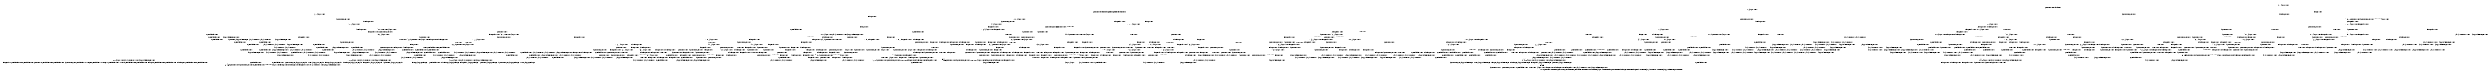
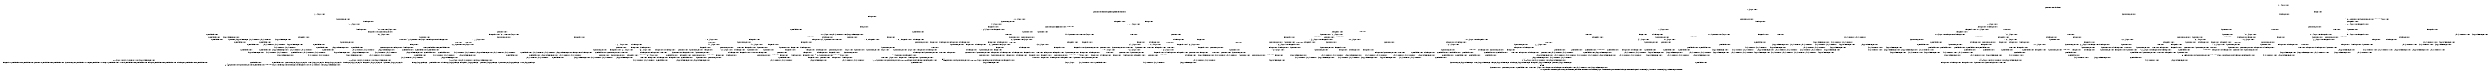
edge "s31" -> "s53": removed, label "RSA_CLIENT_HELLO / TIMEOUT"
edge "s62" -> "s41": now "s62" -> "s76"
edge "s61" -> "s9": label "RSA_CLIENT_HELLO / TIMEOUT" -> "CHANGE_CIPHER_SPEC / TIMEOUT"
